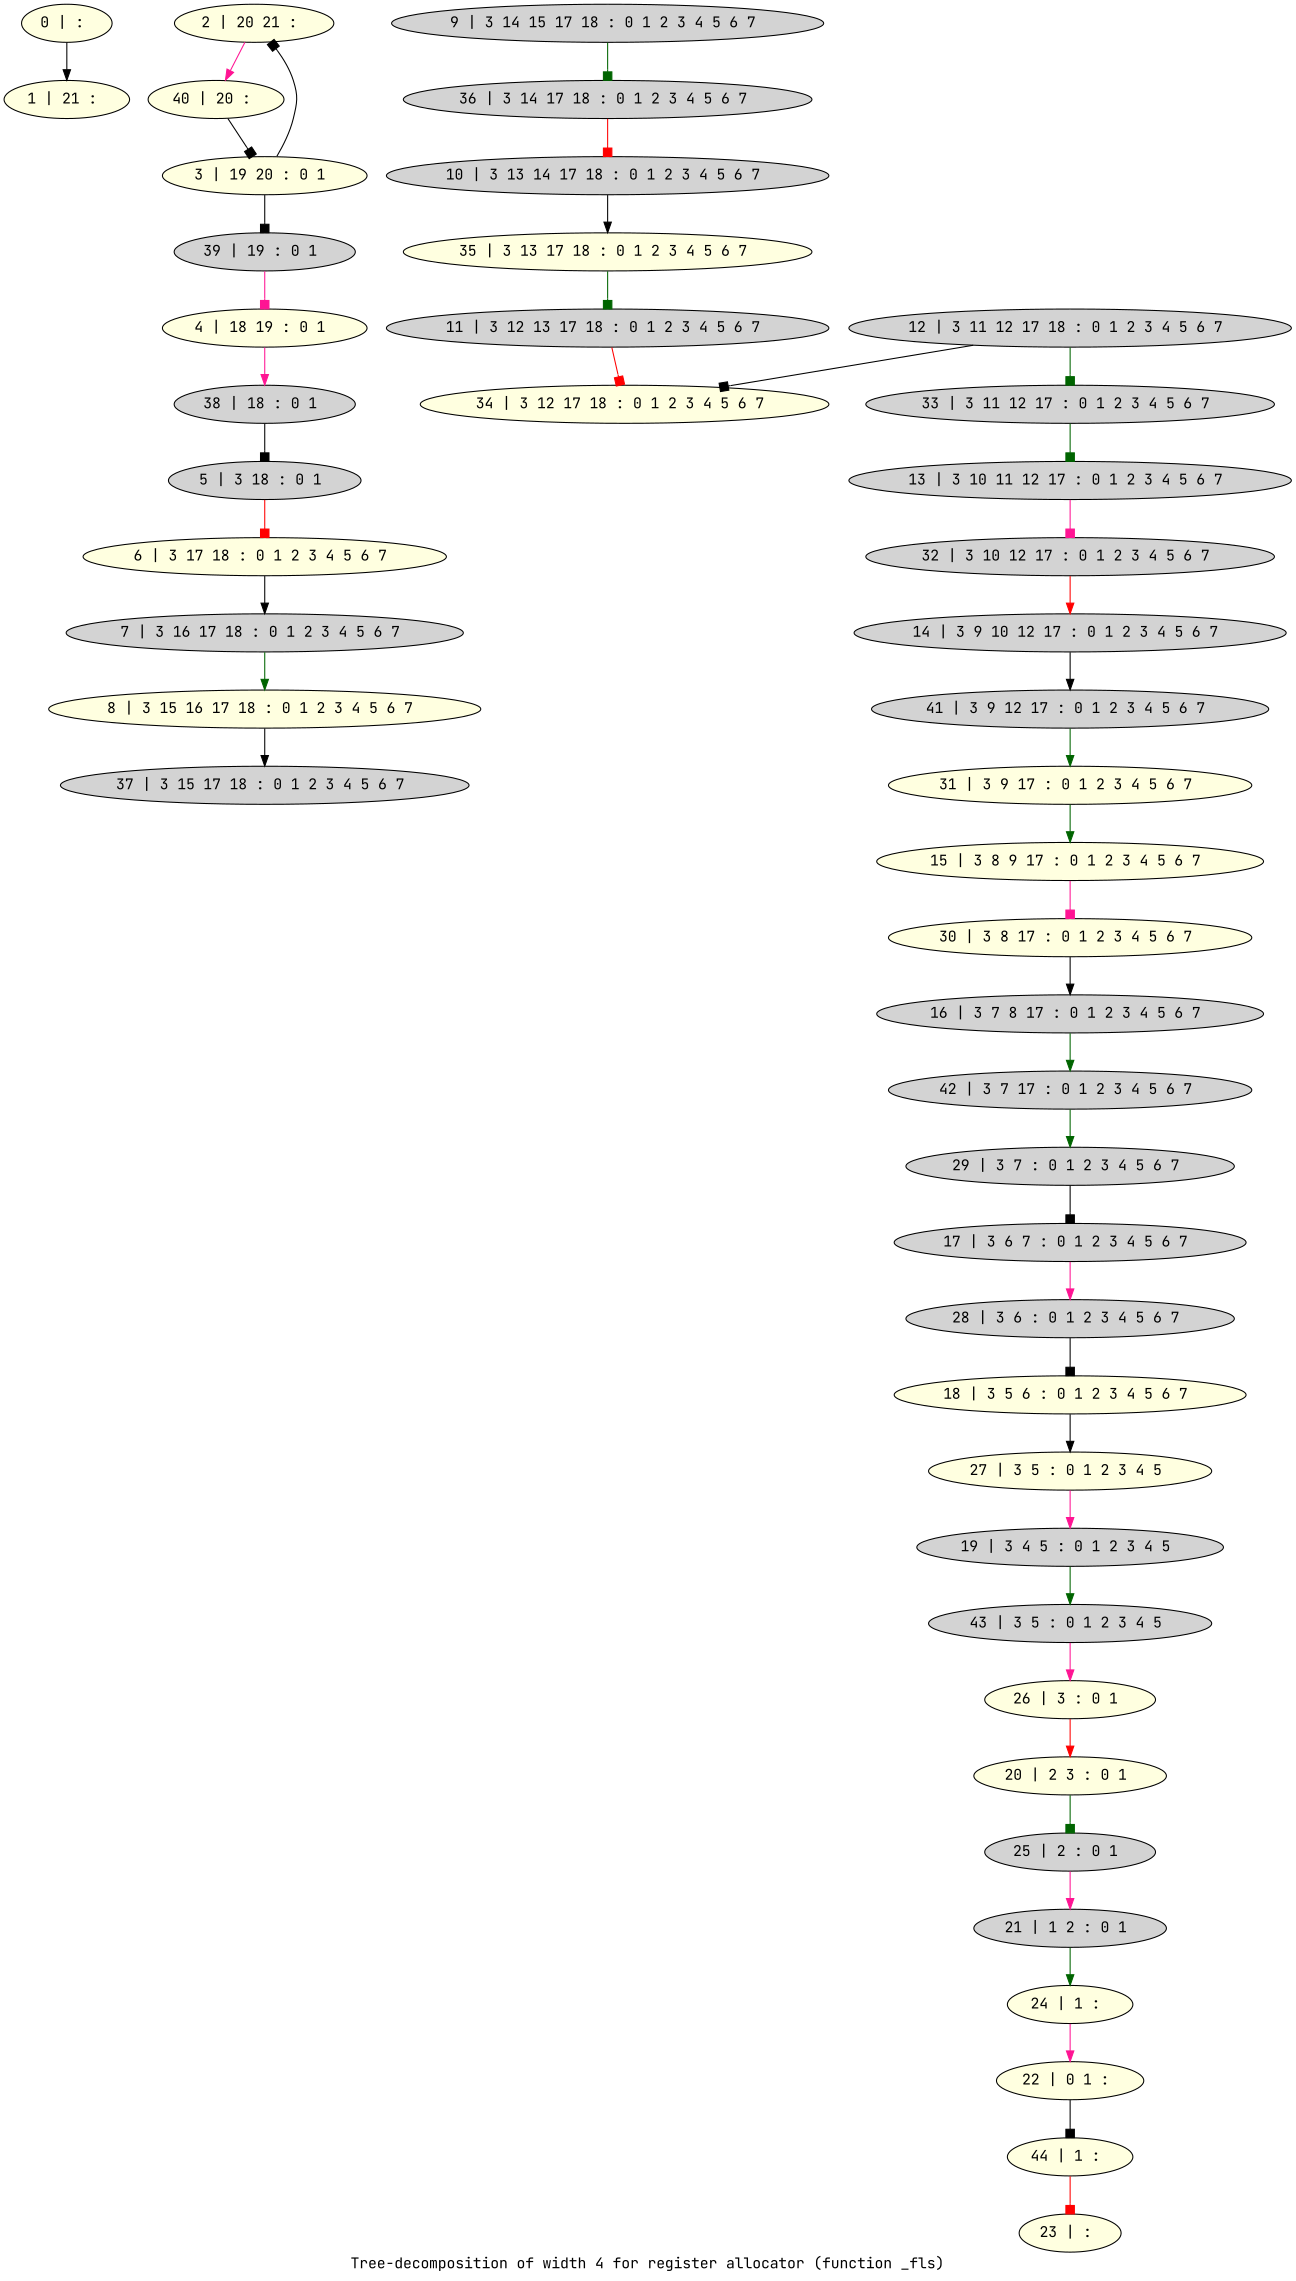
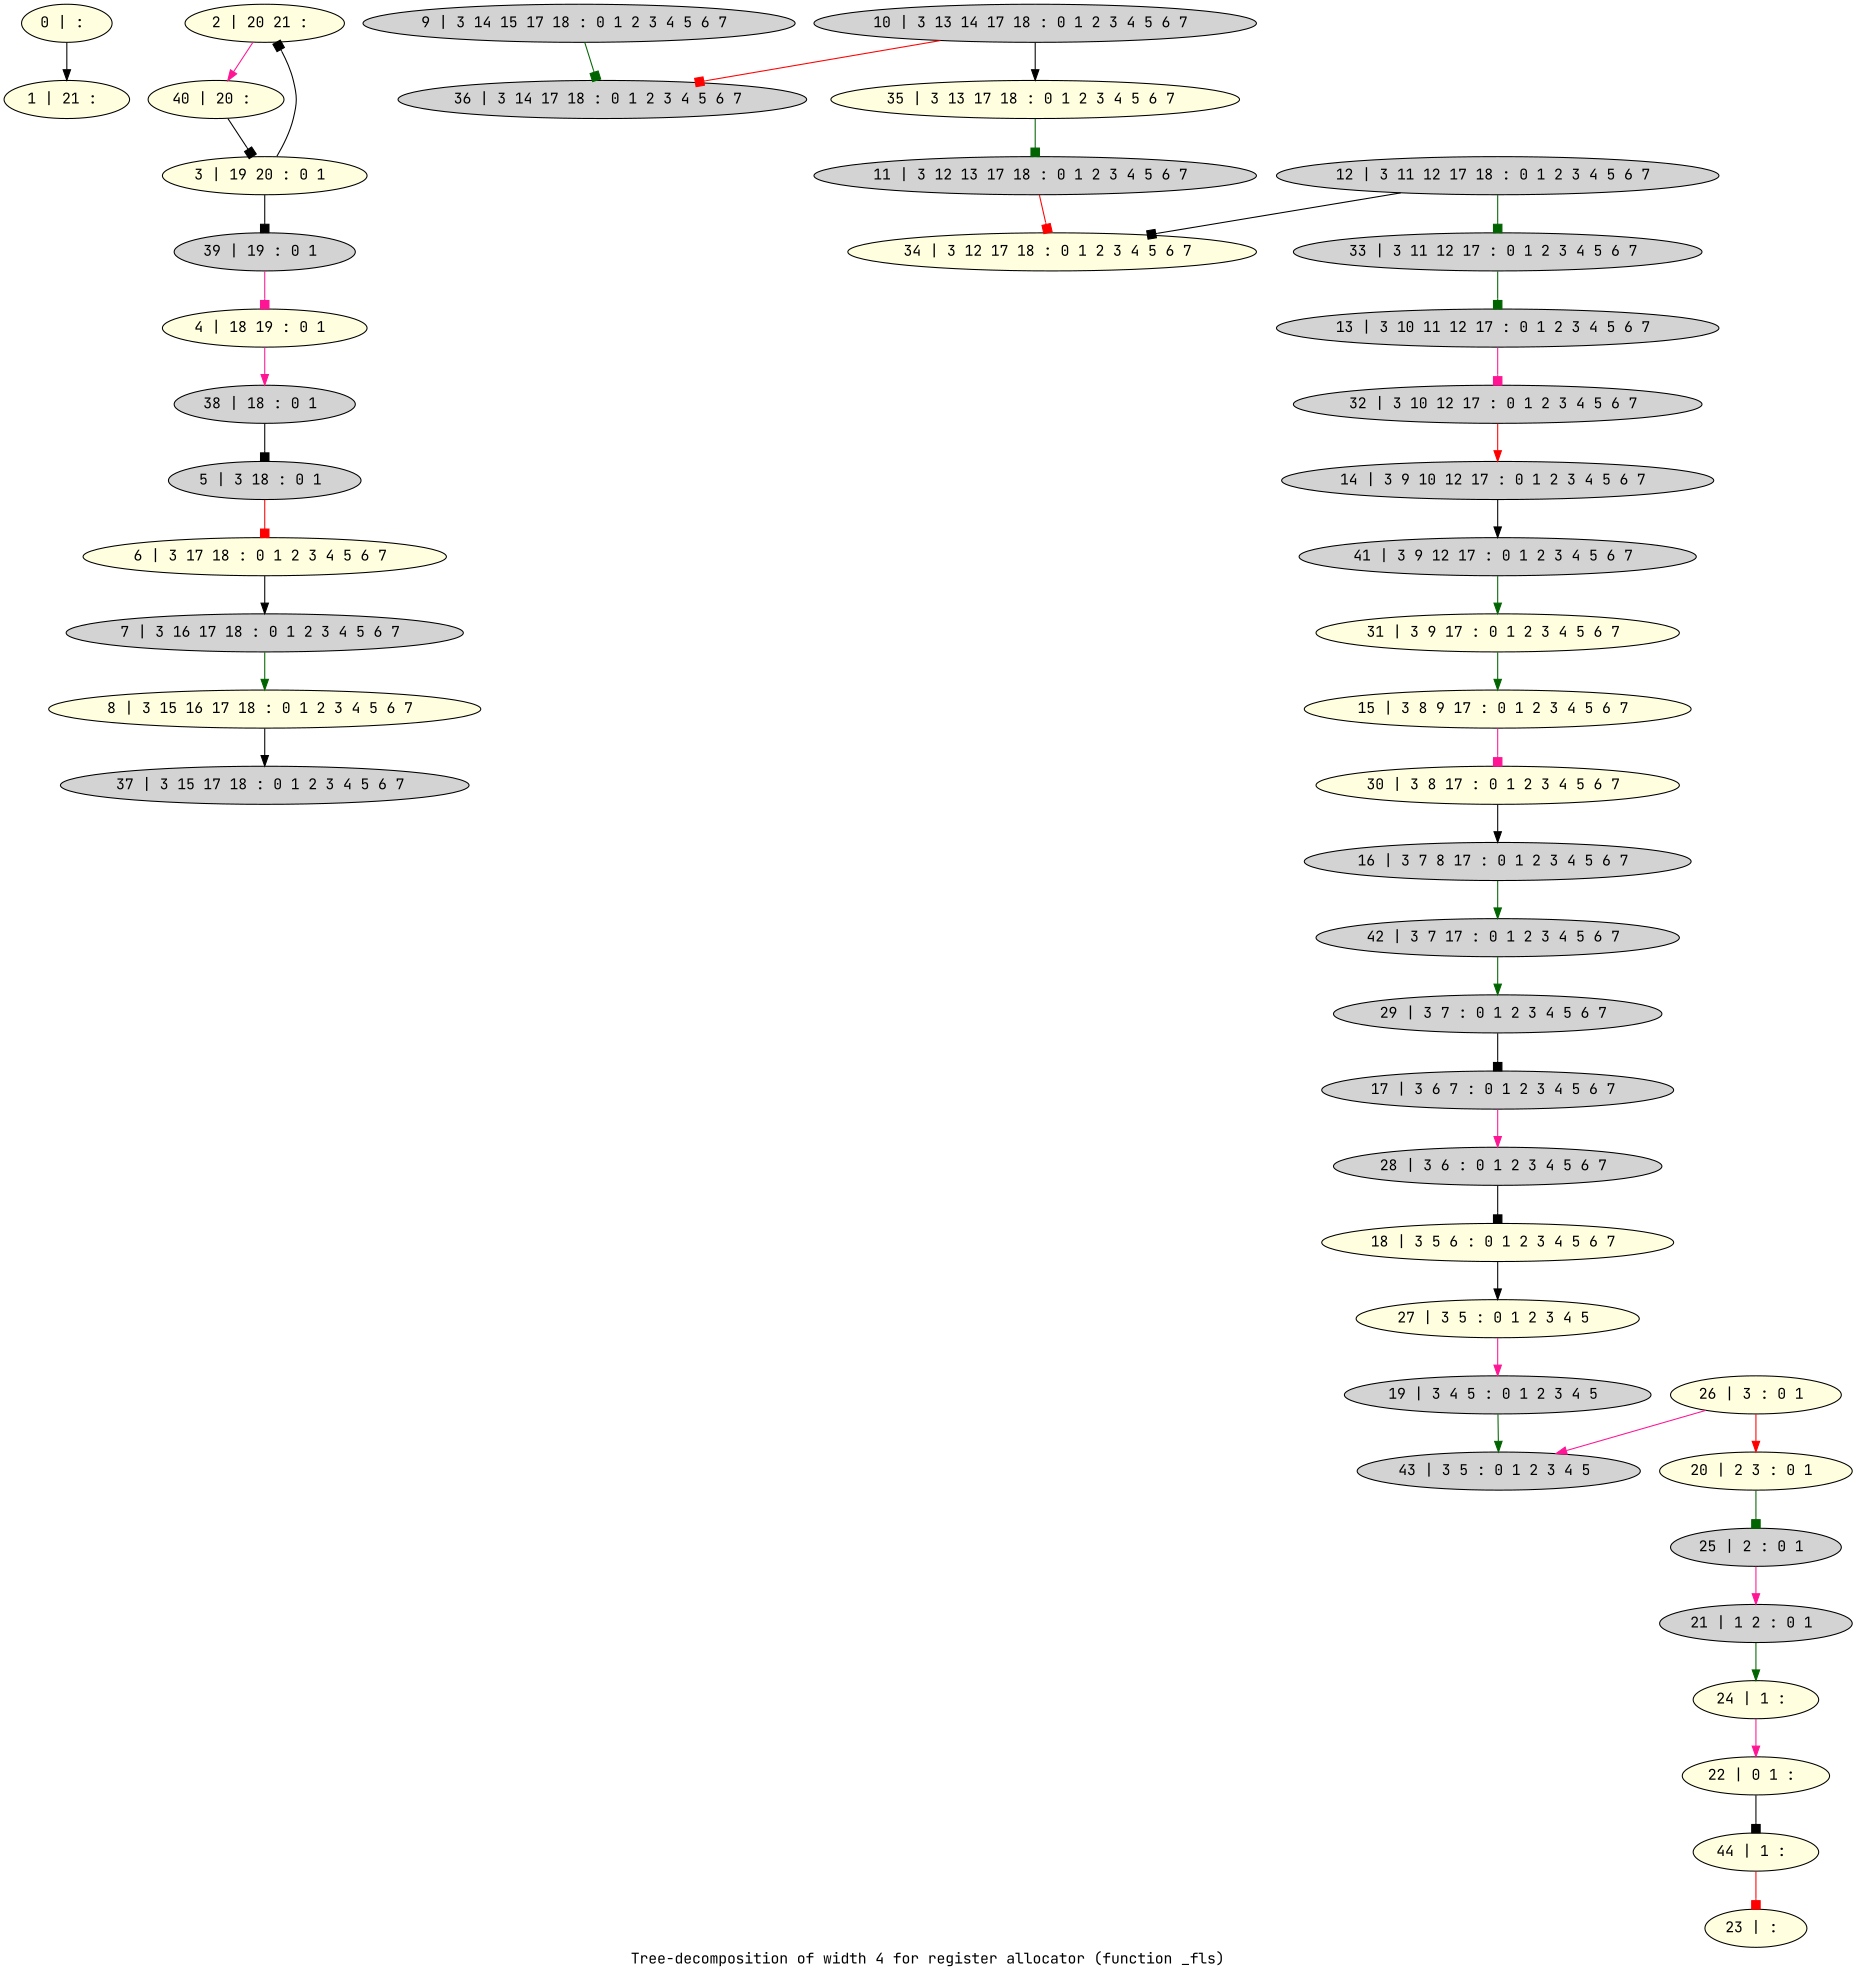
edge "36 | 3 14 17 18 : 0 1 2 3 4 5 6 7" -> "10 | 3 13 14 17 18 : 0 1 2 3 4 5 6 7": reversed
edge "43 | 3 5 : 0 1 2 3 4 5" -> "26 | 3 : 0 1": reversed
